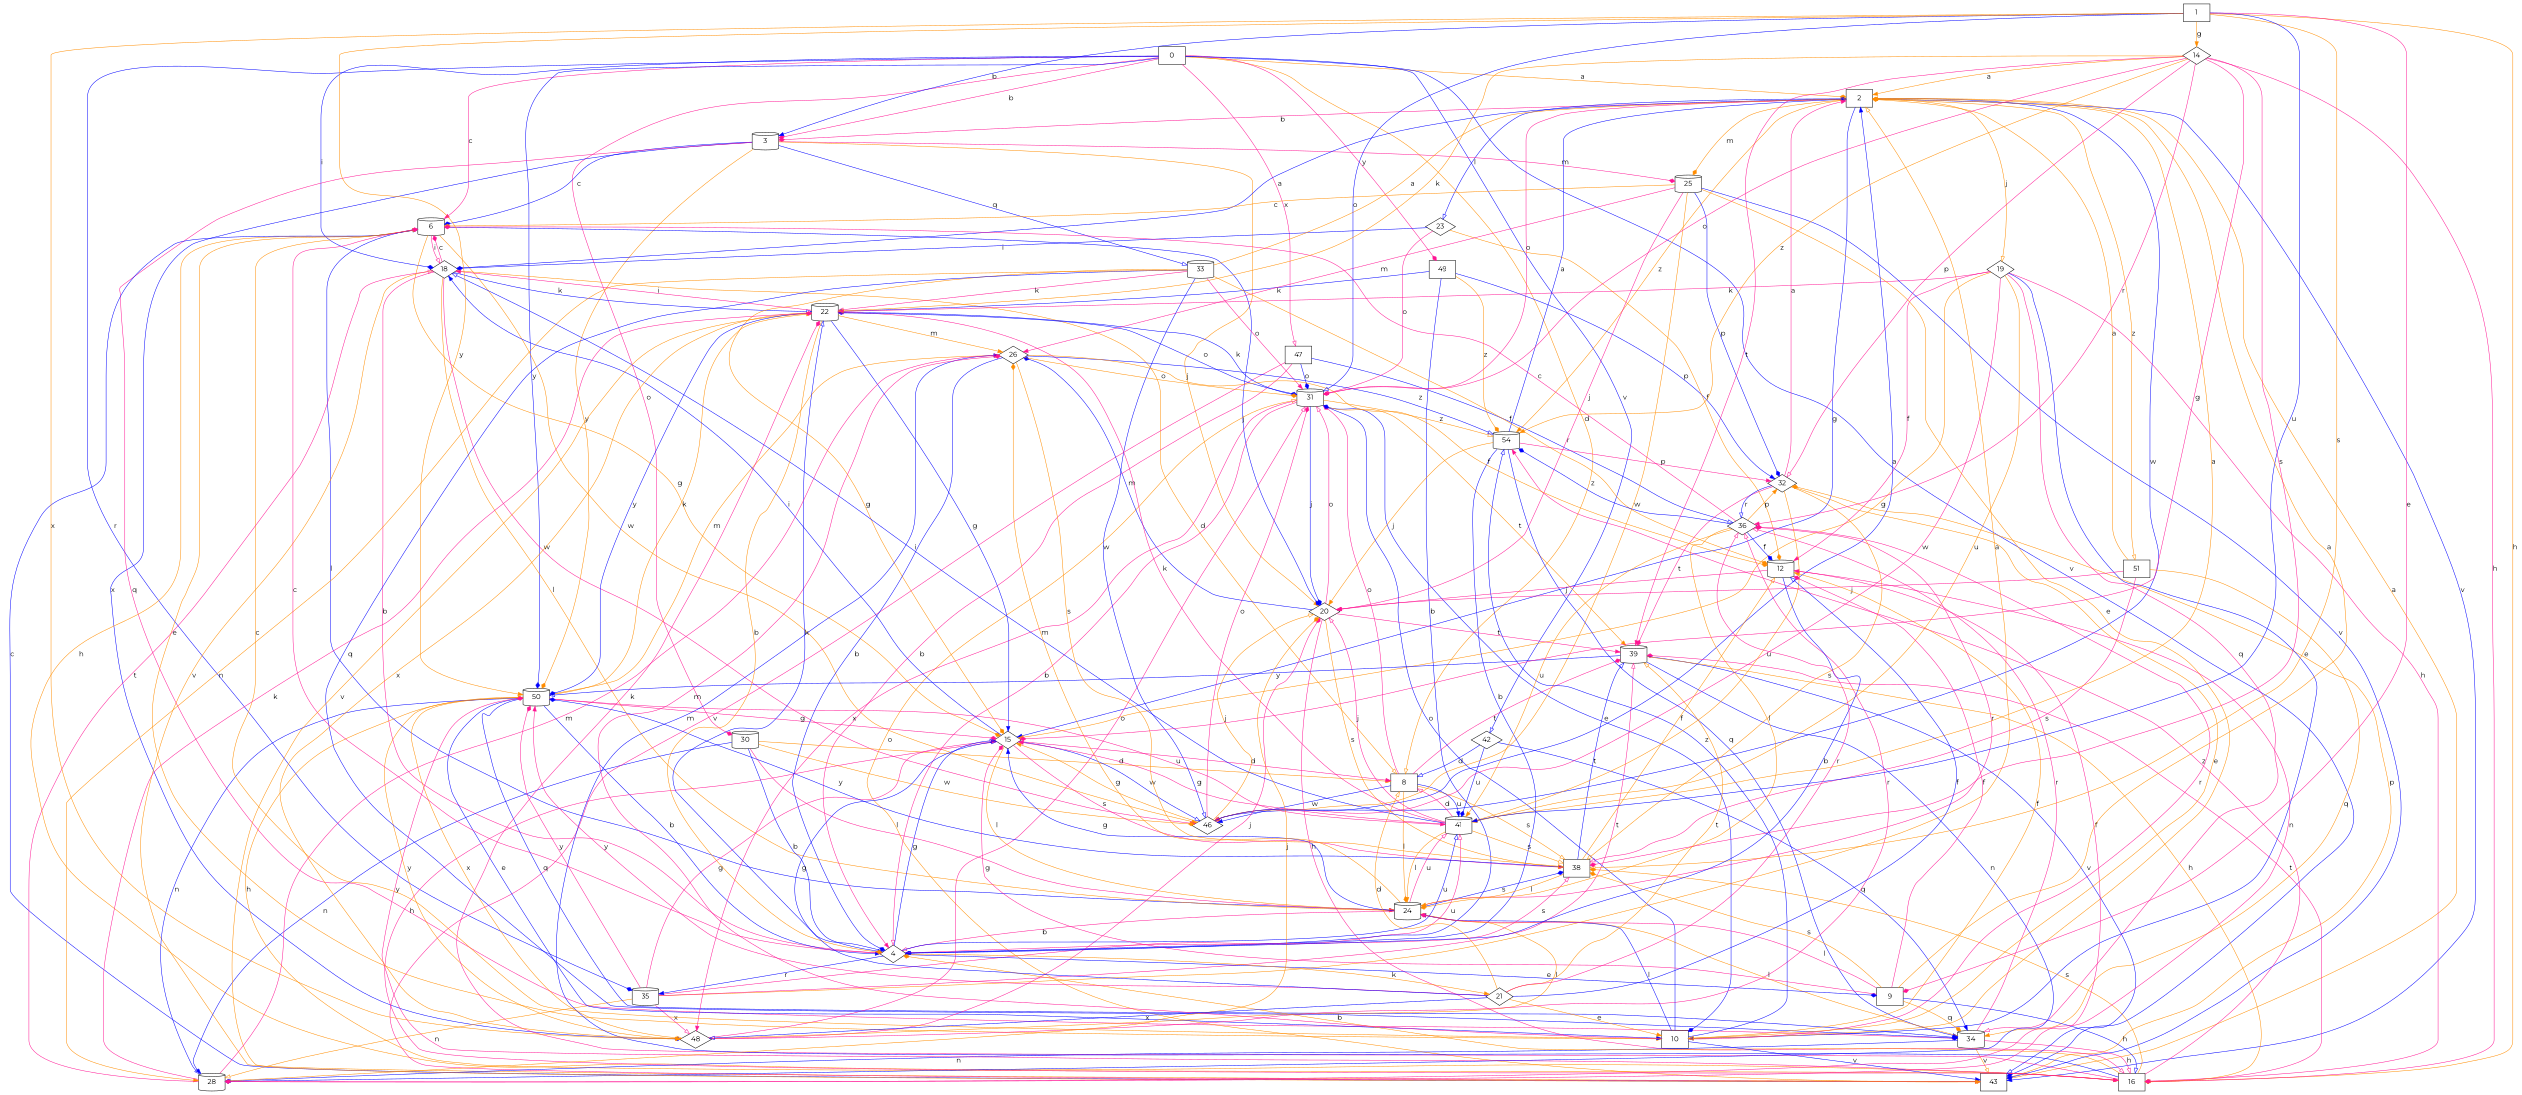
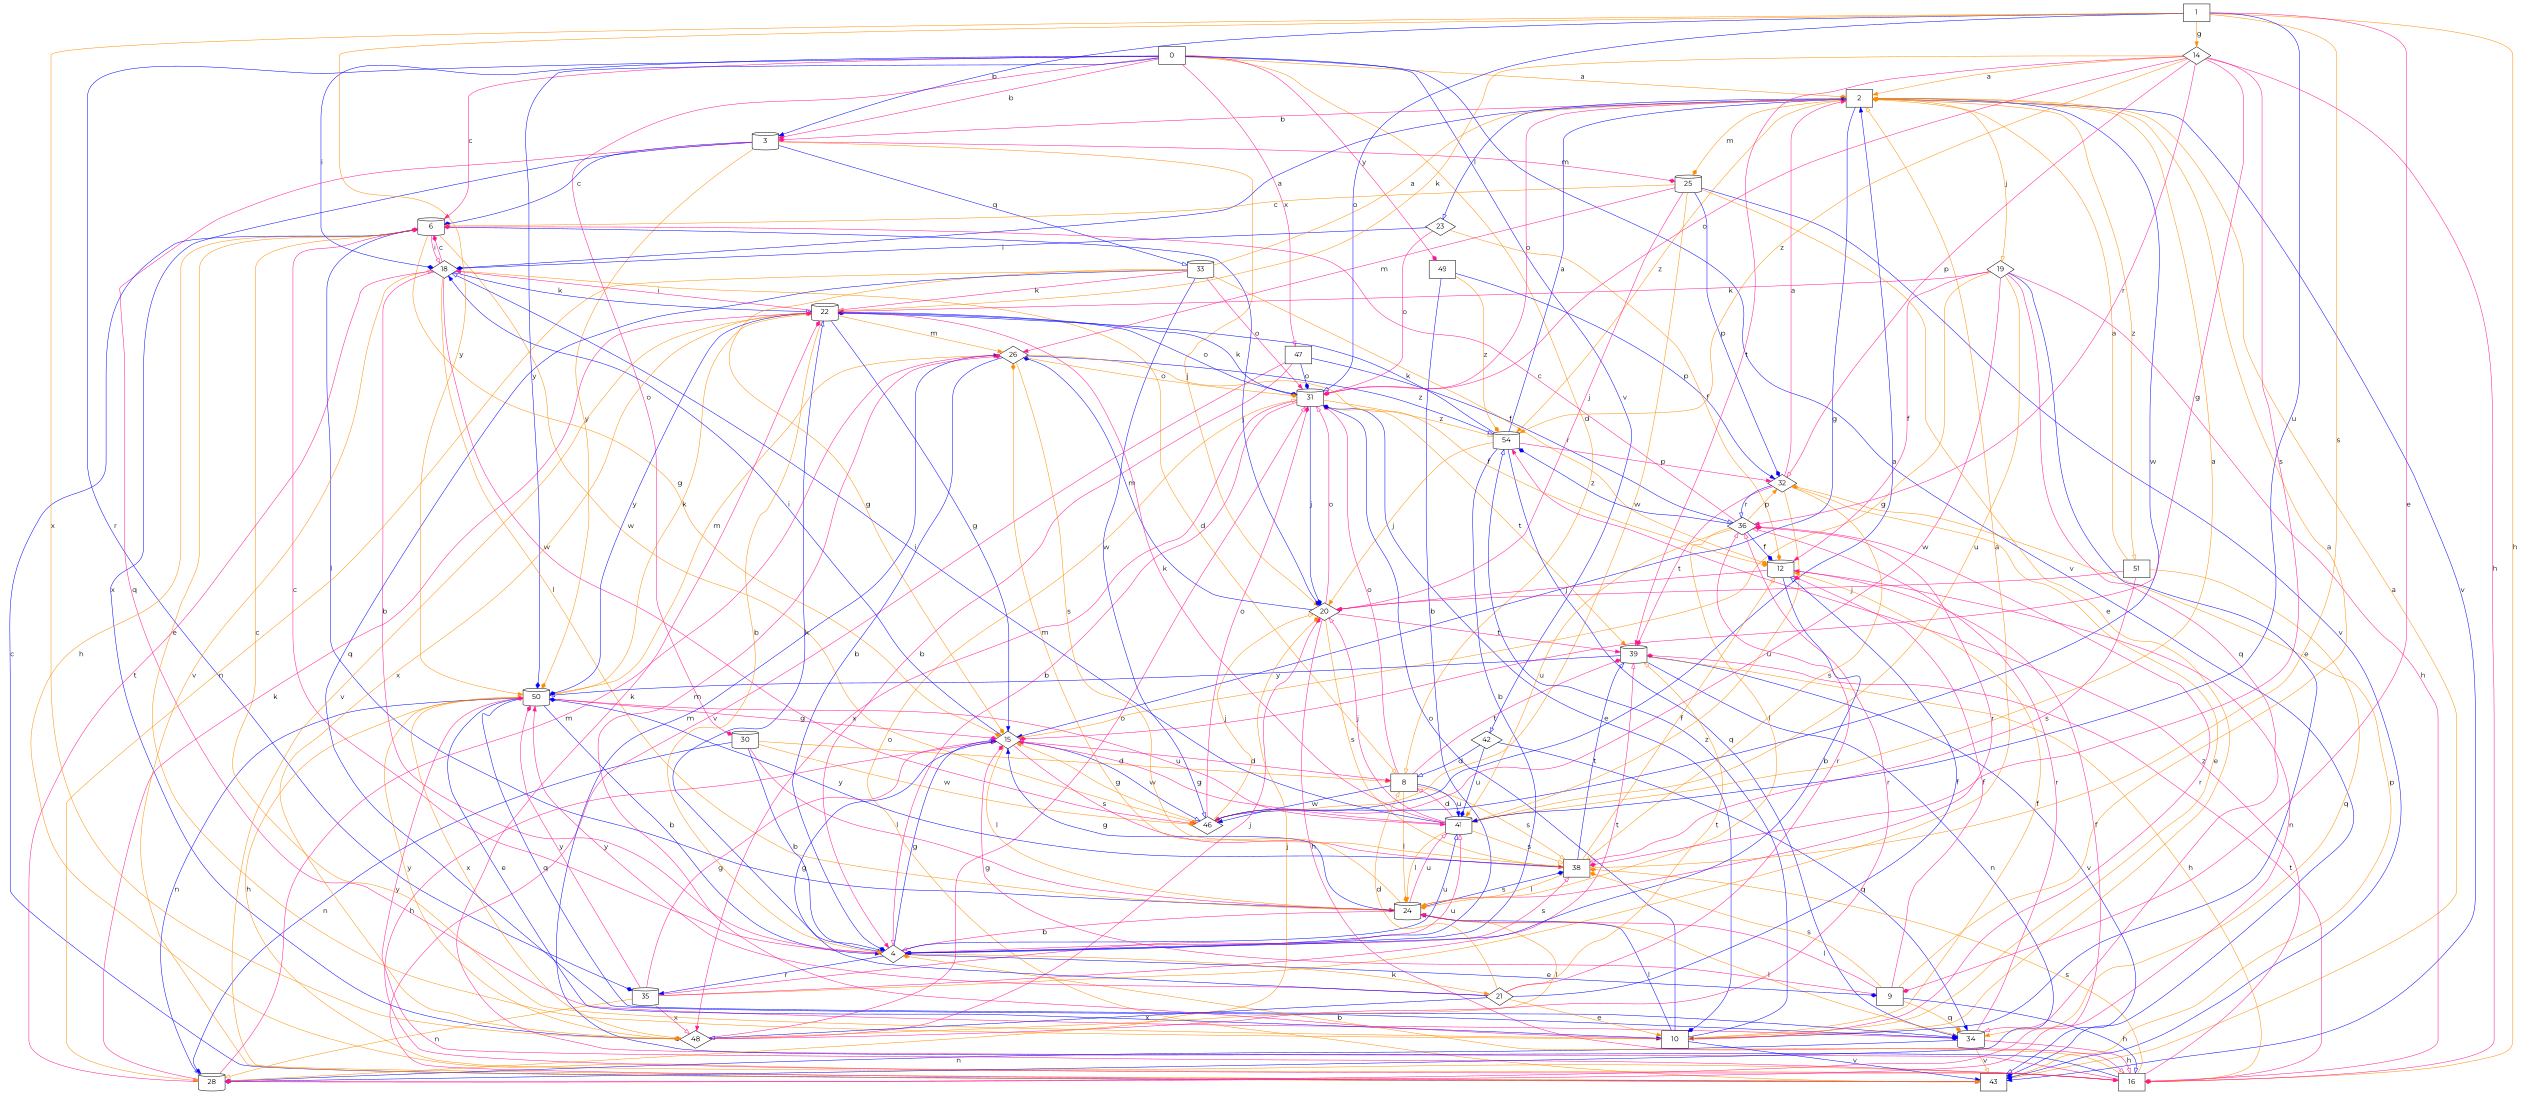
edge "49" -> "22": now "54" -> "22"
